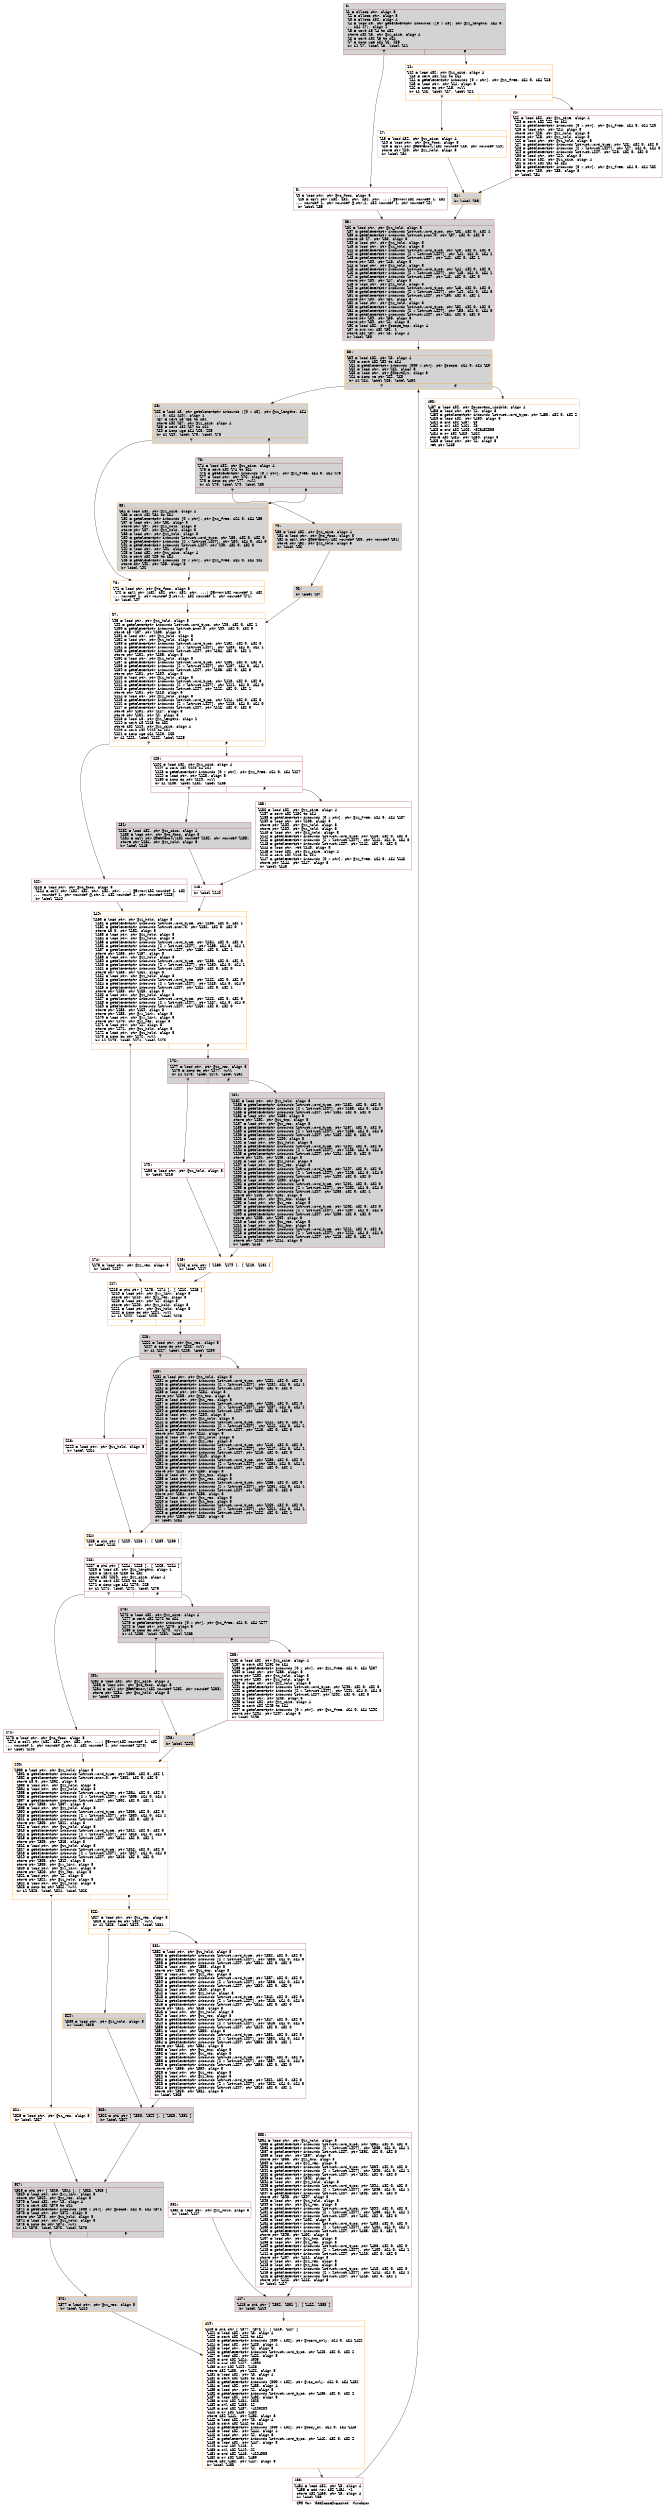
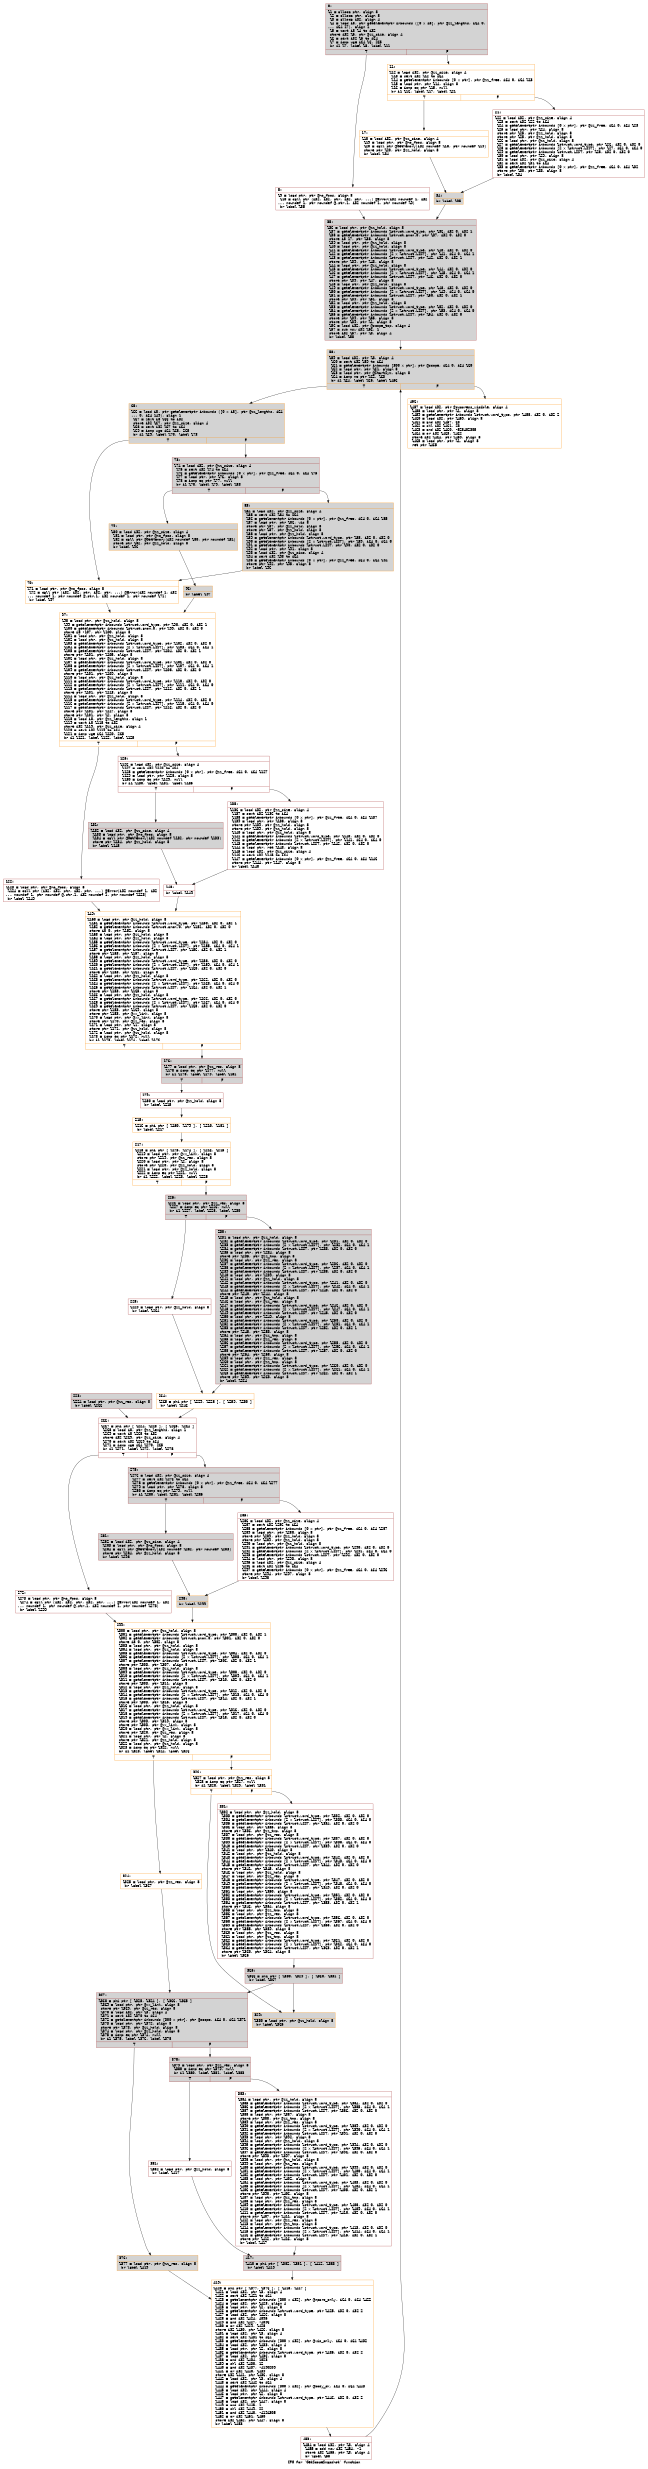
node "83:": text "%87 = load ptr, ptr %86, align 8" -> "%87 = load ptr, ptr %86, vis 8"
node "181:": removed
node "174:": removed
node "223:": added
edge "329:" -> "365:": reversed
node "378:": added
